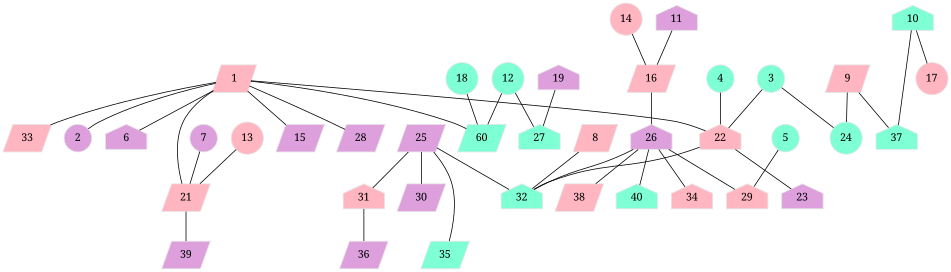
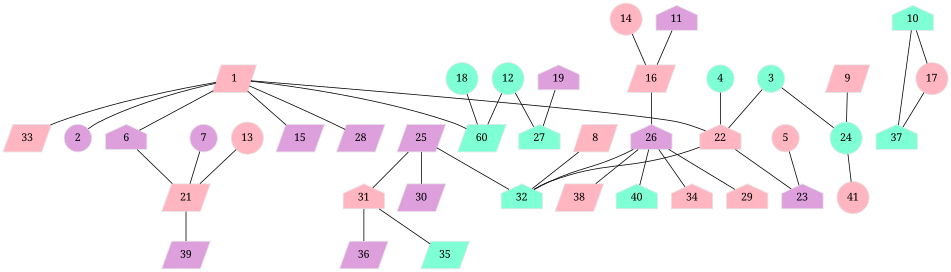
edge "9" -- "37": now "17" -- "37"
edge "1" -- "21": now "6" -- "21"
node "5": fillcolor aquamarine -> lightpink
edge "5" -- "29": now "5" -- "23"
edge "25" -- "35": now "31" -- "35"
node "41": added
